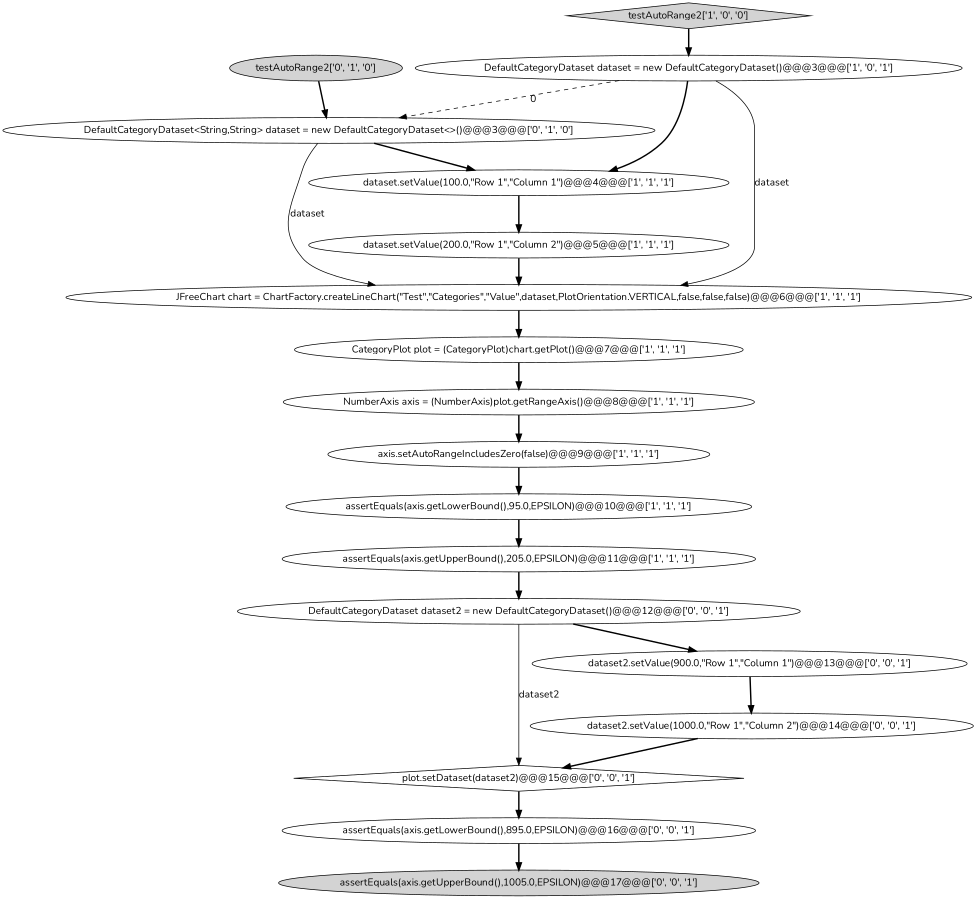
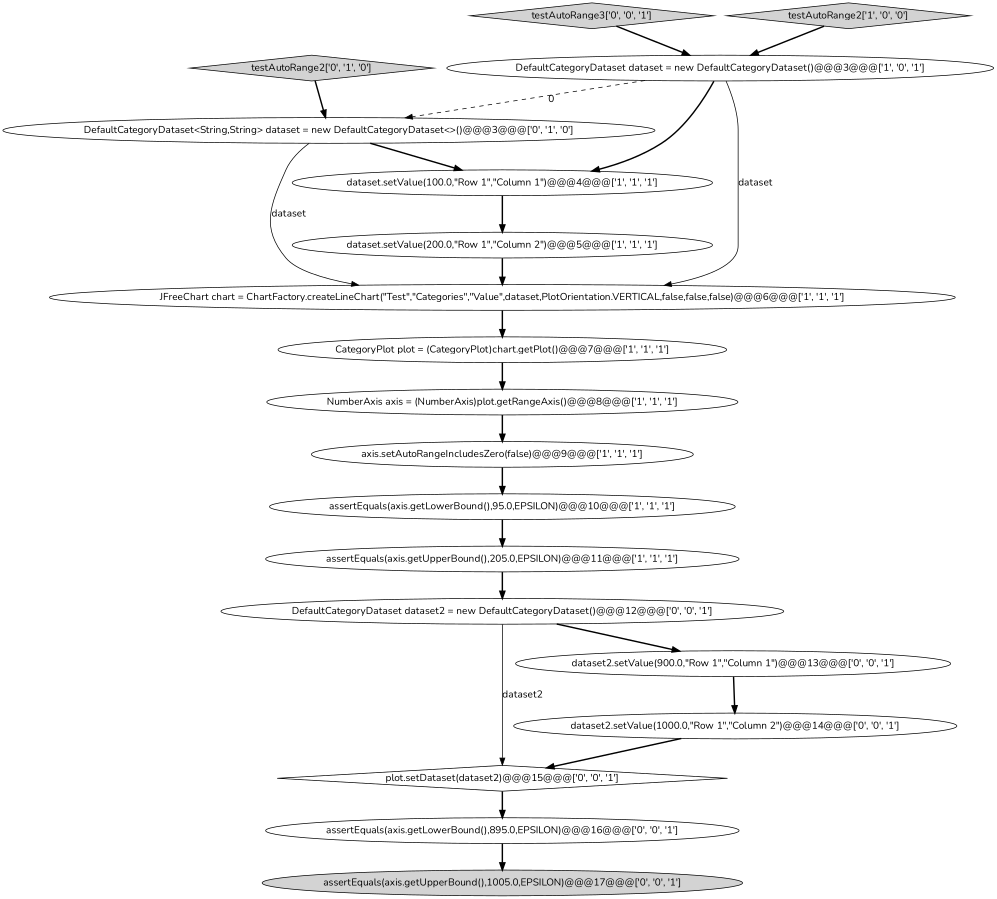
node "testAutoRange3['0', '0', '1']": added
node "testAutoRange2['0', '1', '0']": shape ellipse -> diamond
